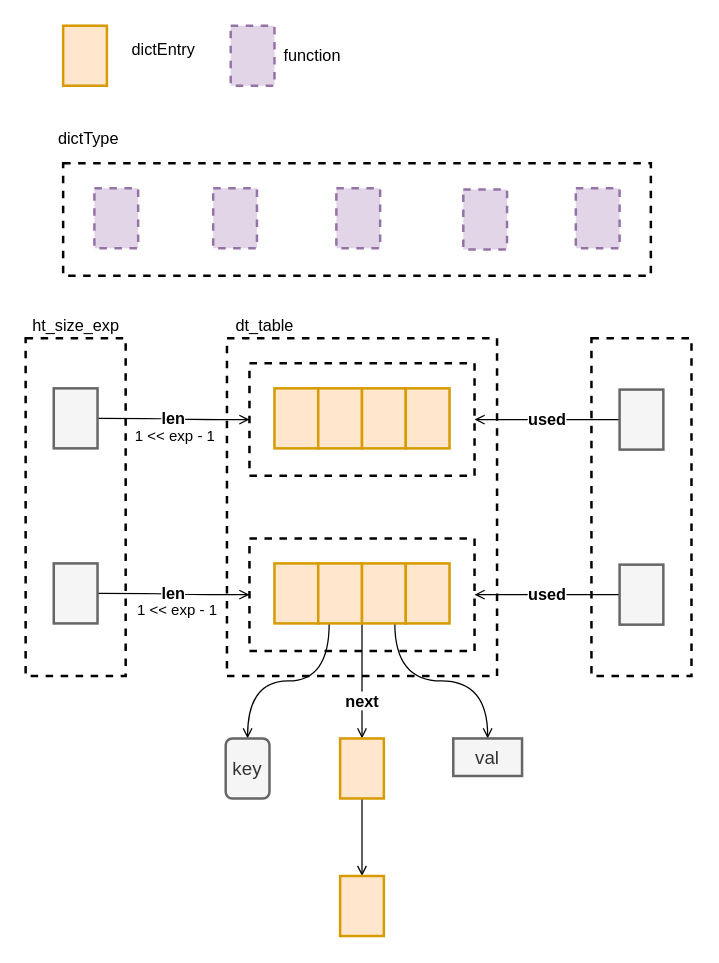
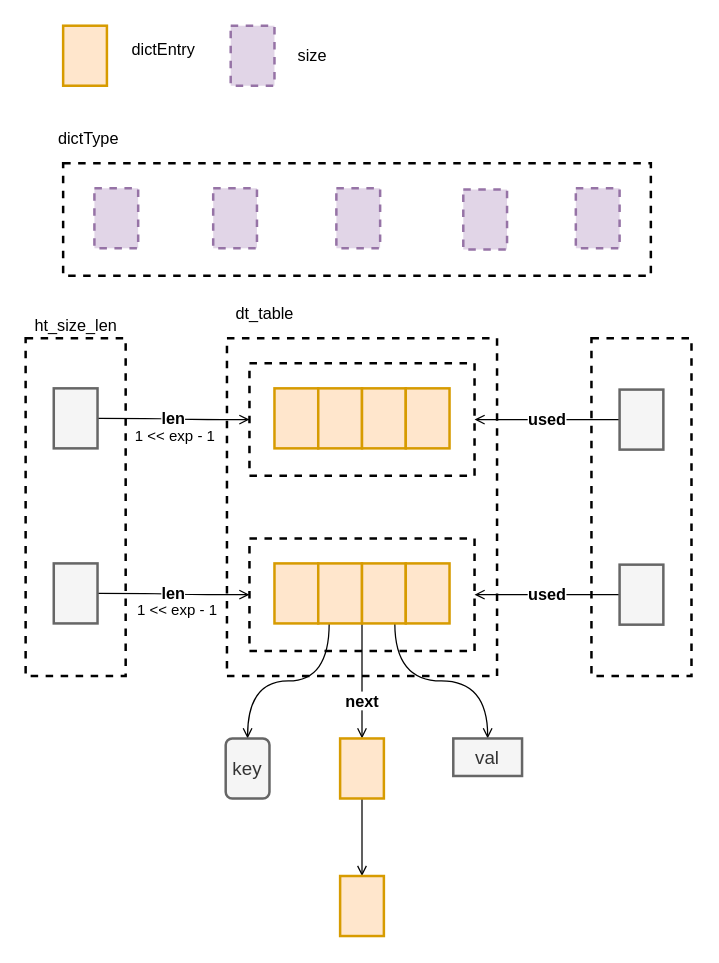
node "function": label "function" -> "size"
node "ht_size_exp": label "ht_size_exp" -> "ht_size_len"
node "dt_table": moved (264, 326) -> (264, 313)
